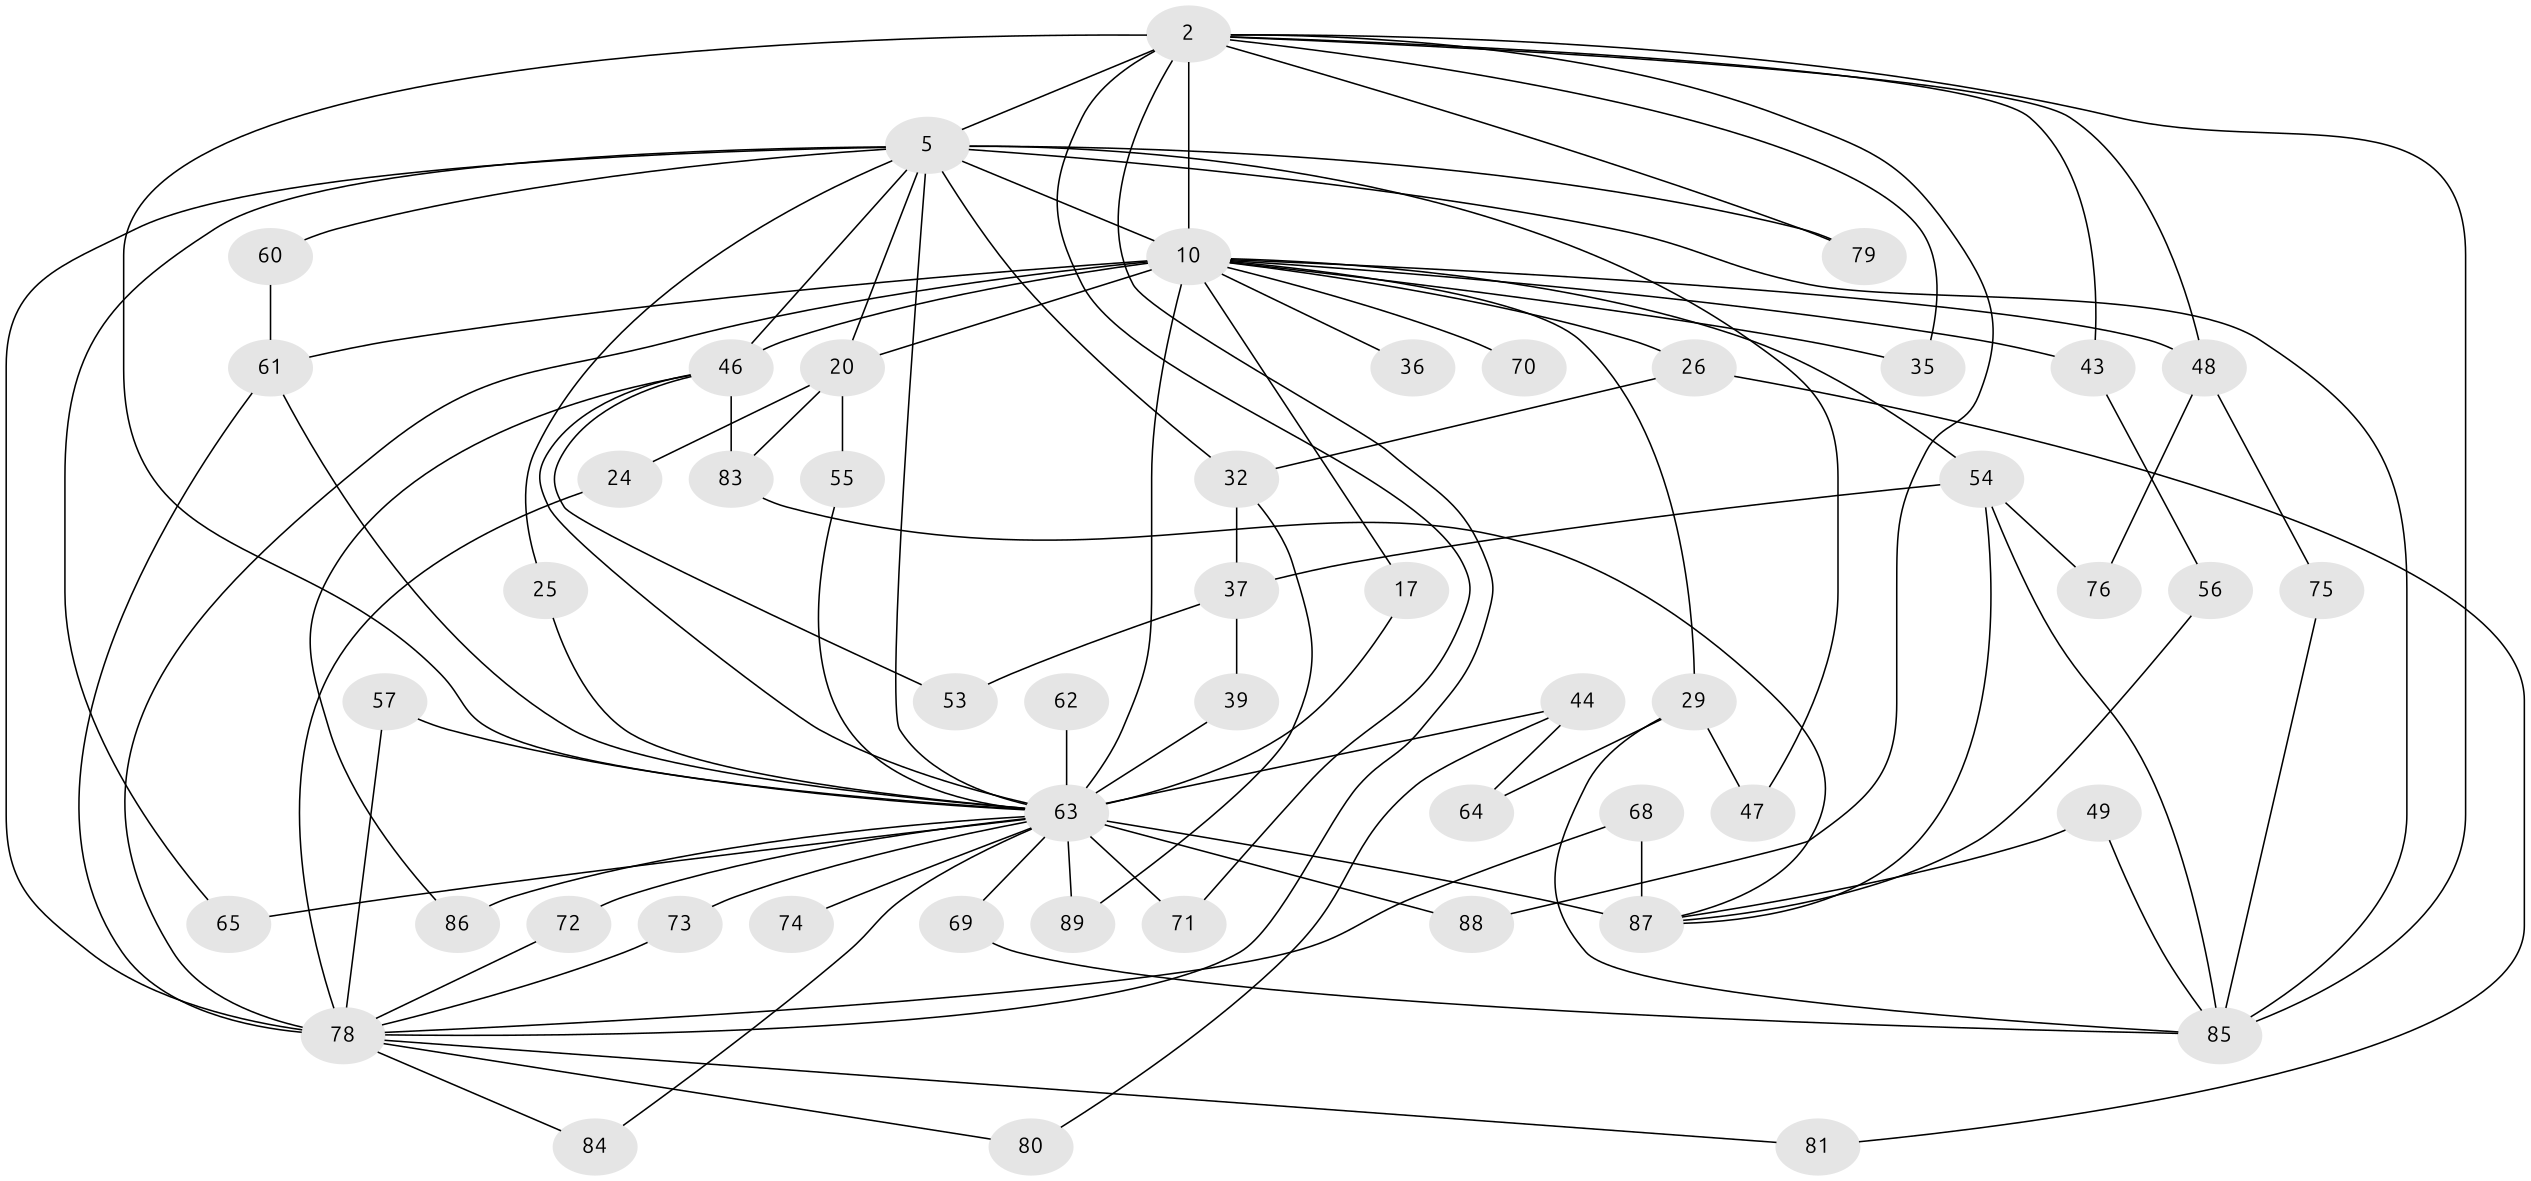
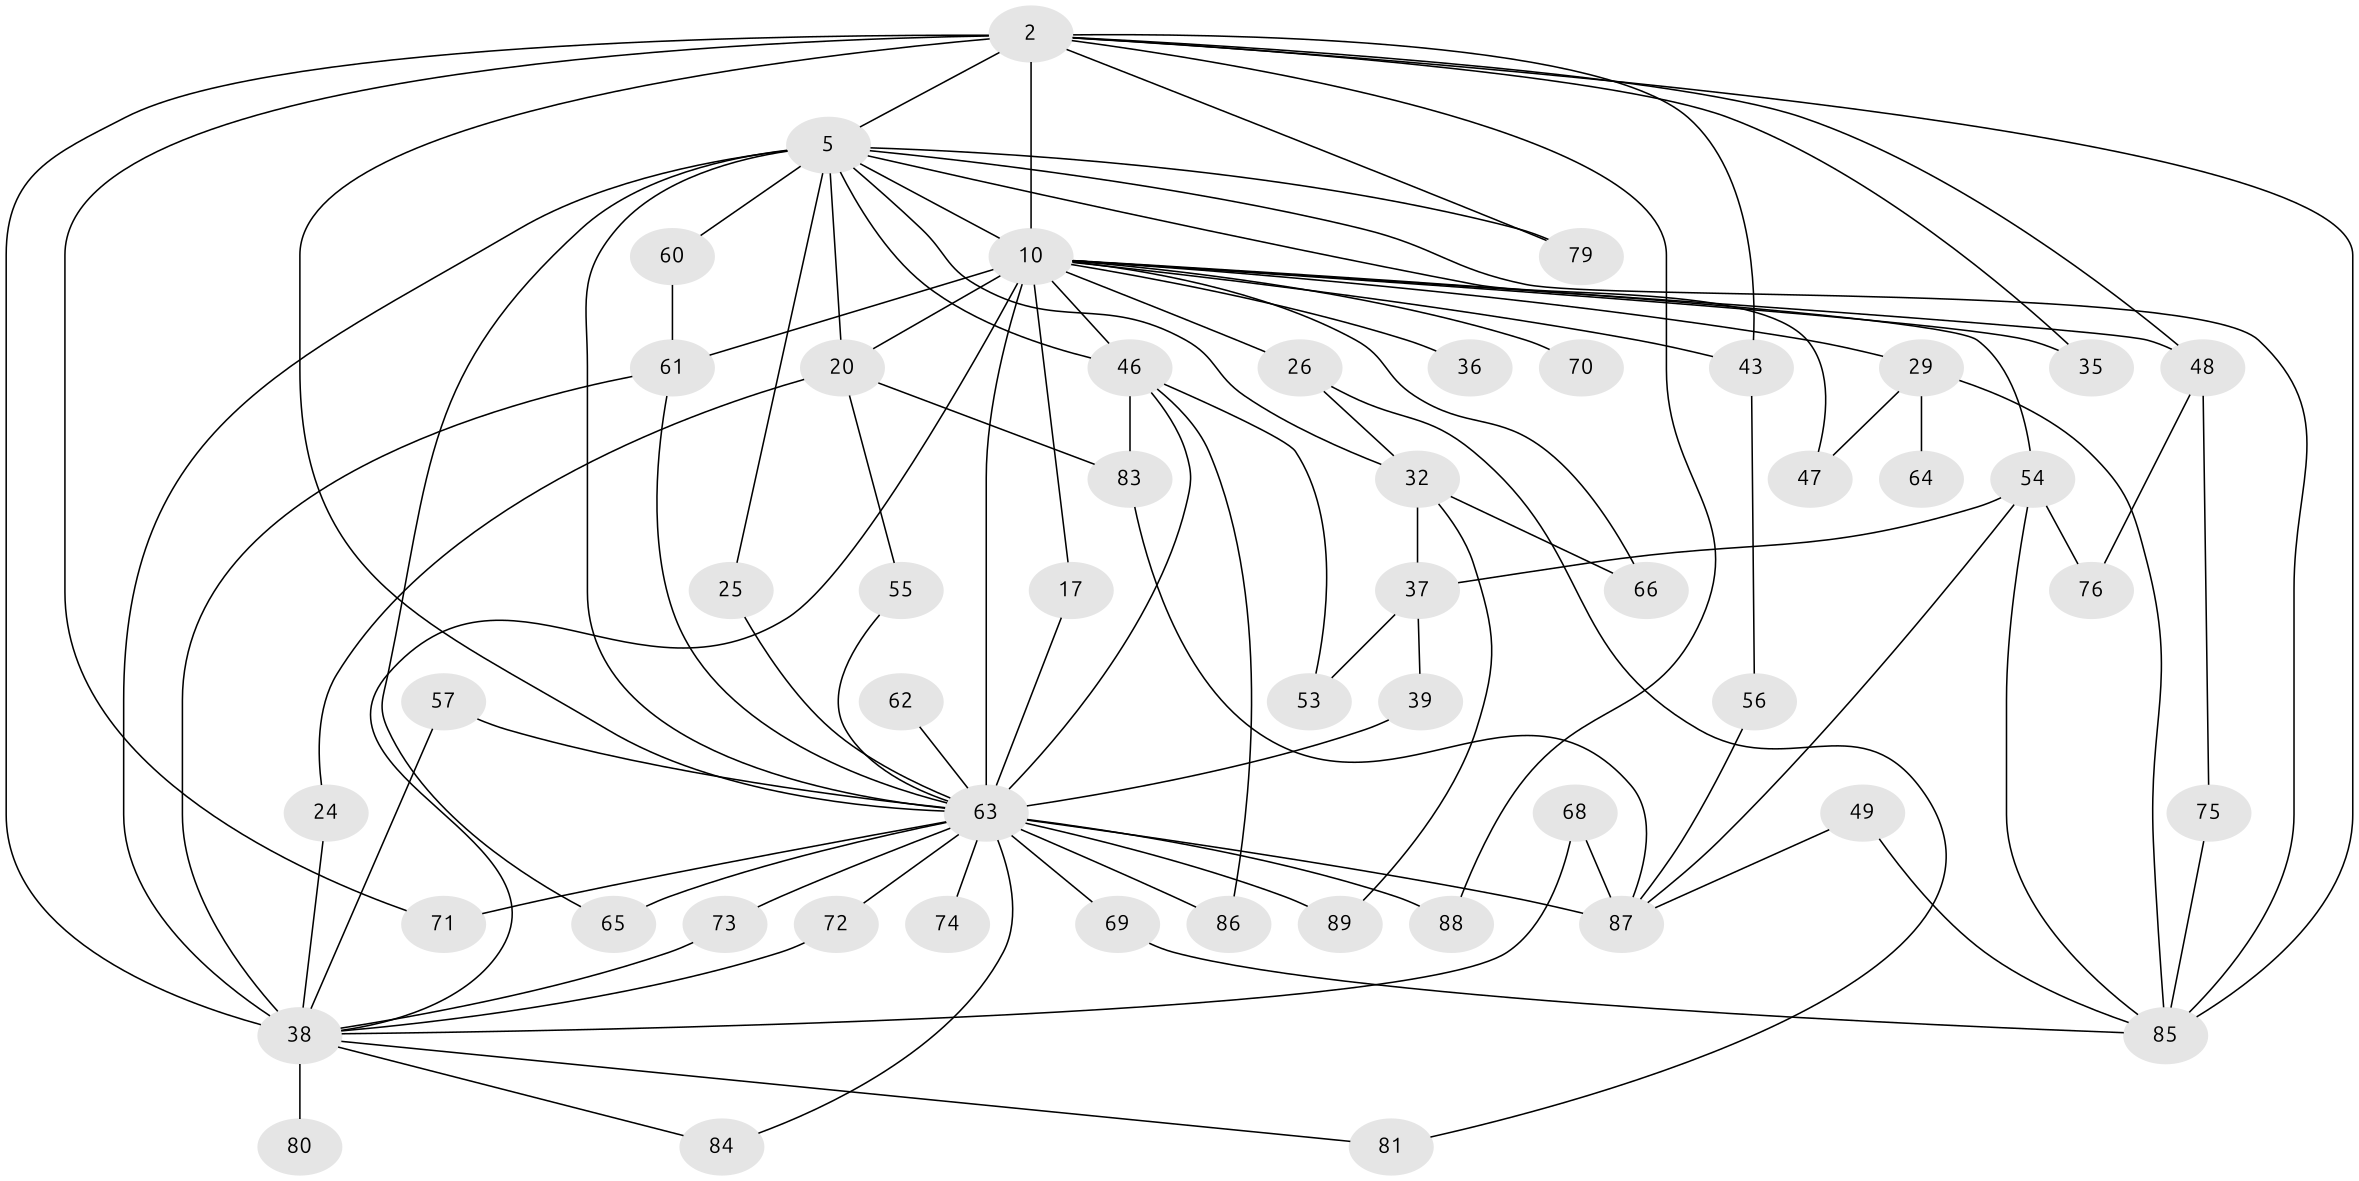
node "66": added
node "44": removed
node "78": label "78" -> "38"
